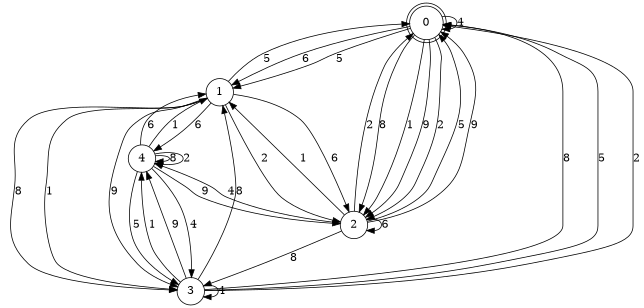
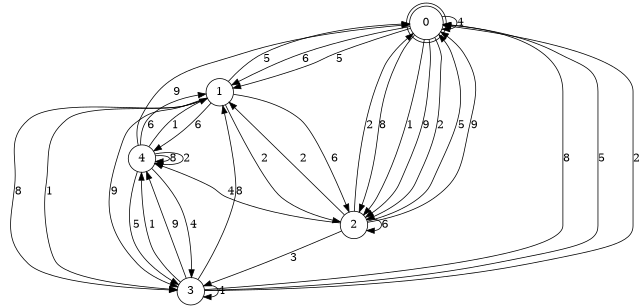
edge "2" -> "1": label "1" -> "2"
edge "4" -> "2": now "4" -> "0"
edge "2" -> "3": label "8" -> "3"
